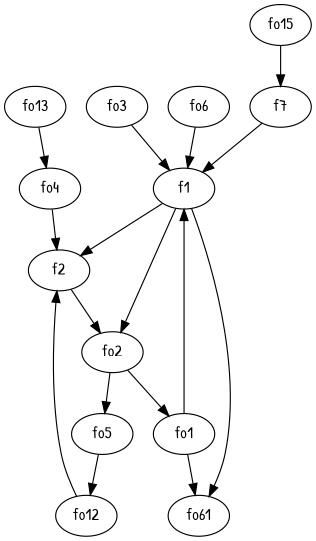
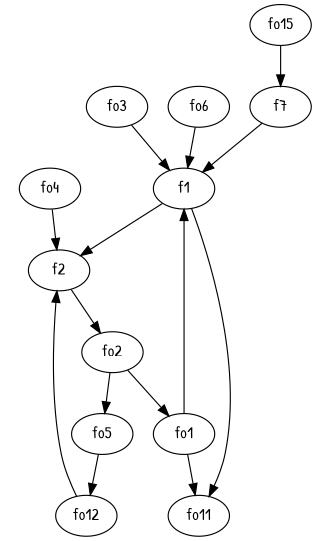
node "fo13": removed
edge "f1" -> "fo2": removed
node "fo61": label "fo61" -> "fo11"
